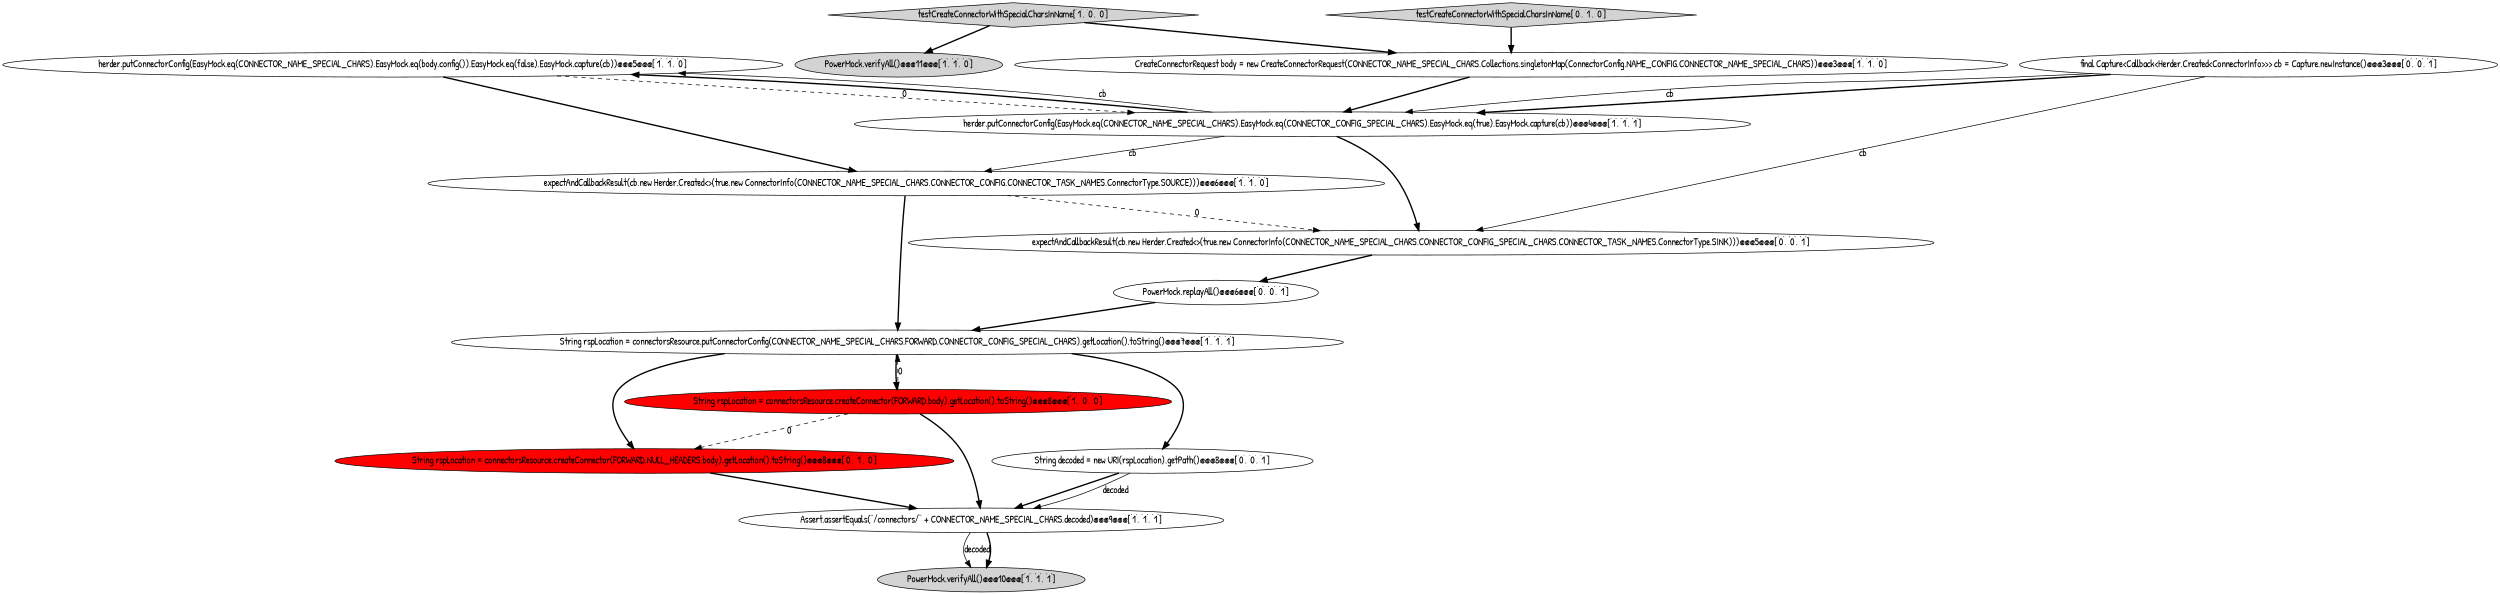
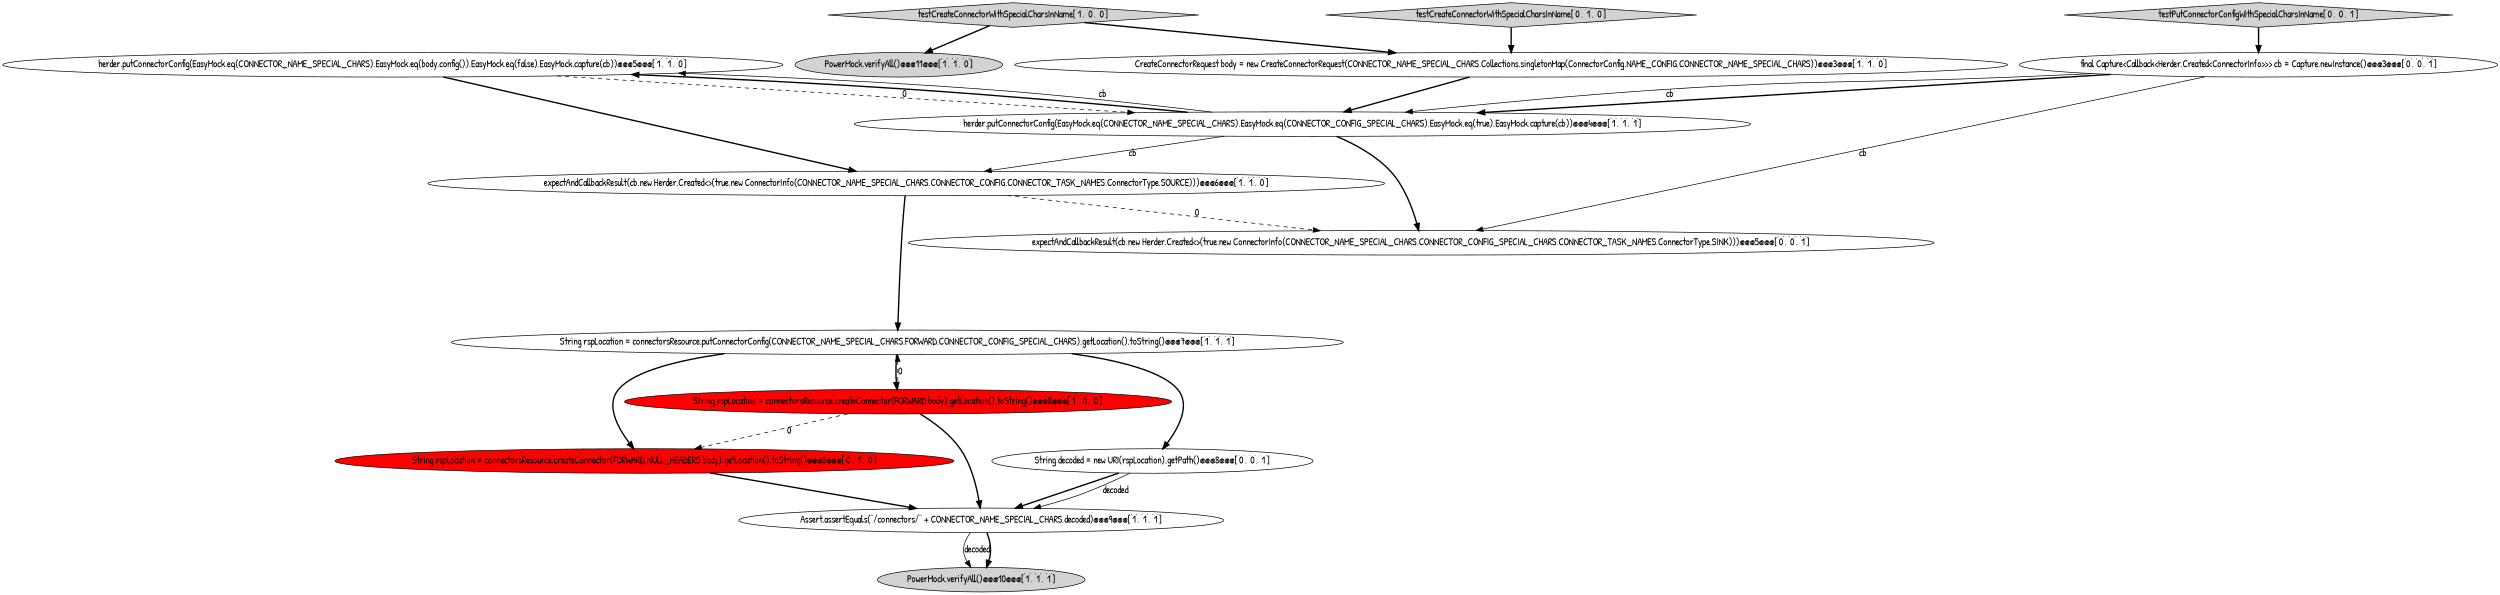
node "testPutConnectorConfigWithSpecialCharsInName['0', '0', '1']": added
node "PowerMock.replayAll()@@@6@@@['0', '0', '1']": removed
